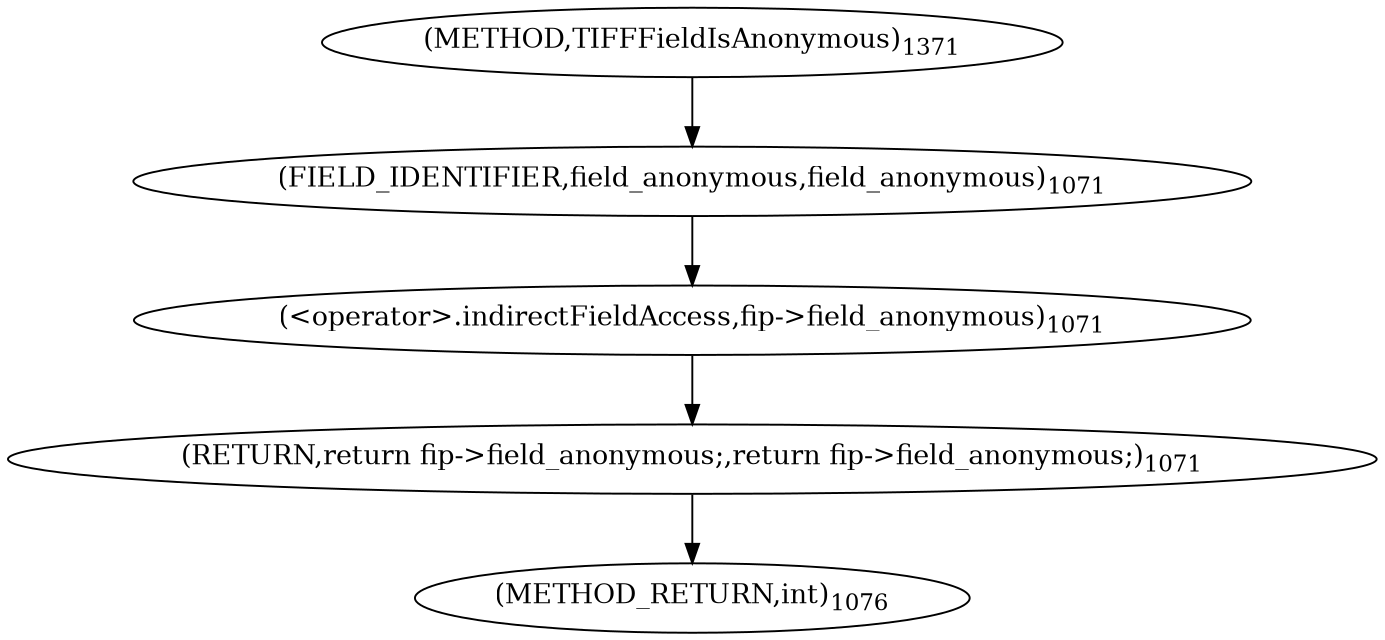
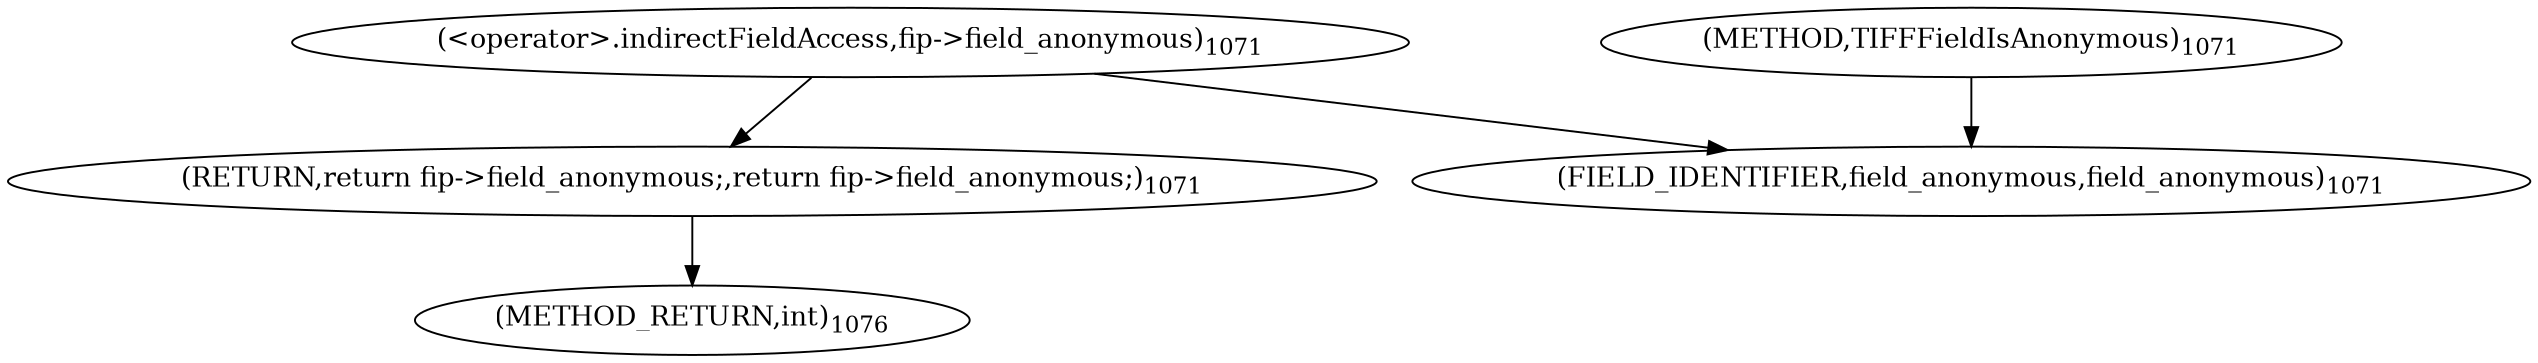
node "(METHOD,TIFFFieldIsAnonymous)": text "1371" -> "1071"
edge "(FIELD_IDENTIFIER,field_anonymous,field_anonymous)" -> "(<operator>.indirectFieldAccess,fip->field_anonymous)": reversed
